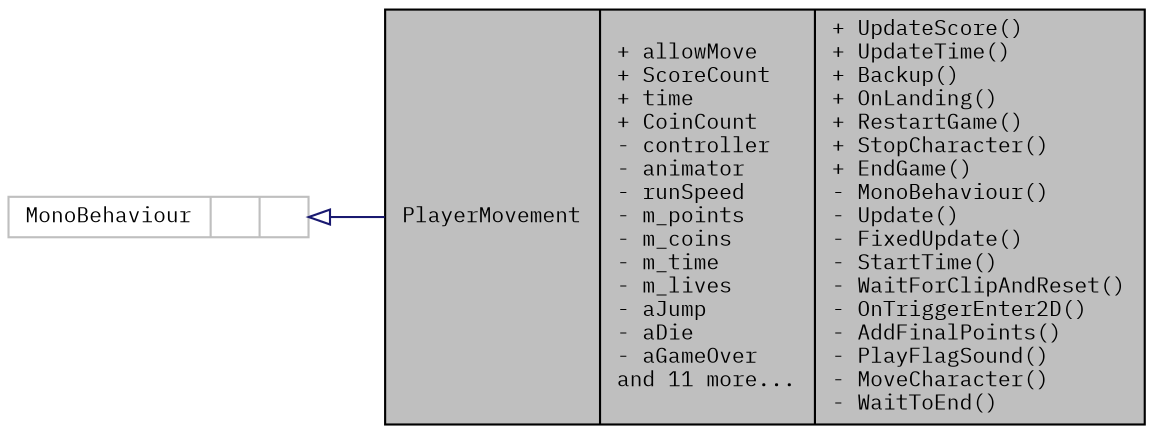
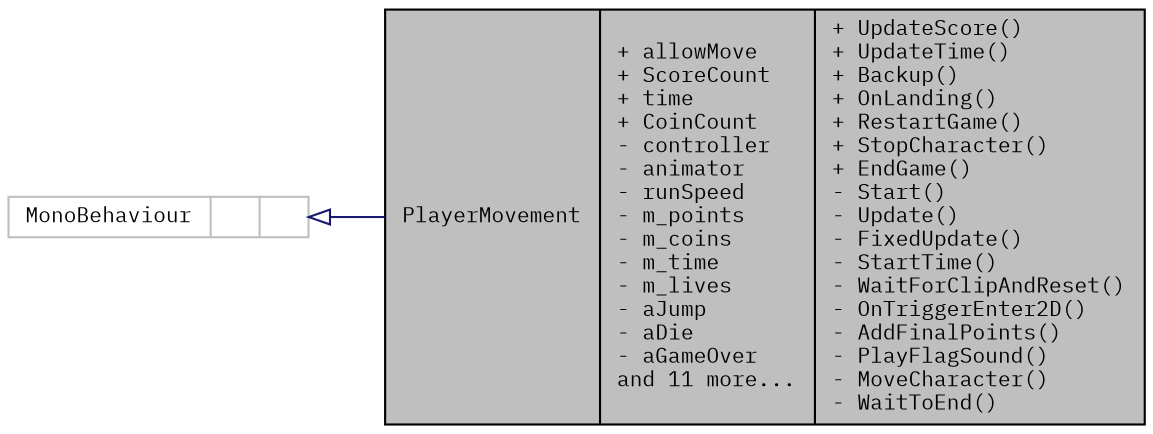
node "PlayerMovement": text "- MonoBehaviour()" -> "- Start()"
